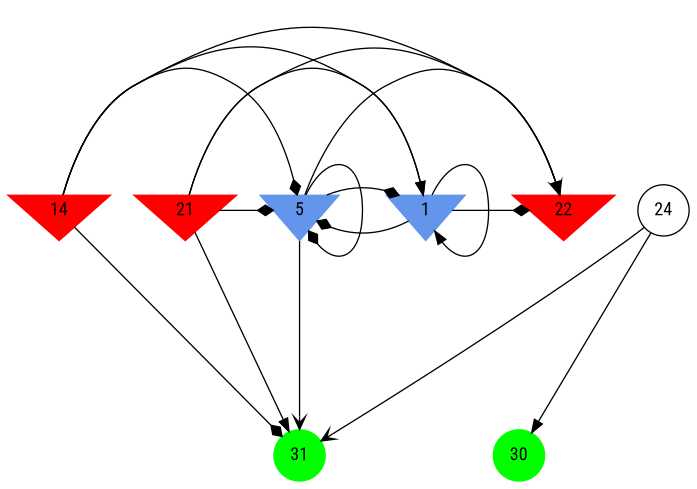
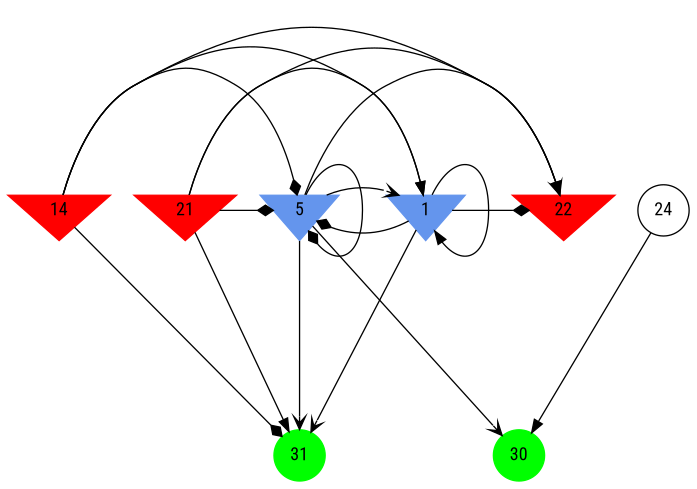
edge "5" -> "1": arrowhead diamond -> vee
edge "5" -> "30": added
edge "24" -> "31": now "1" -> "31"
